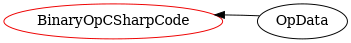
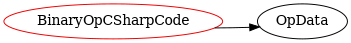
edge "OpData" -> "BinaryOpCSharpCode": reversed
